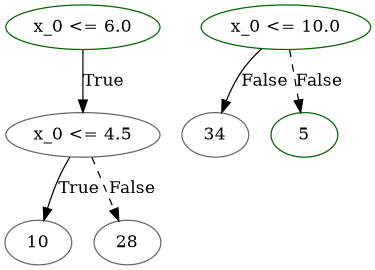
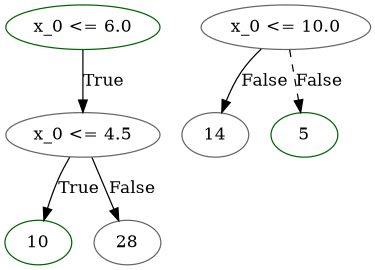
node "x_0 <= 10.0": color darkgreen -> gray40
node "34": label "34" -> "14"
edge "x_0 <= 4.5" -> "28": style dashed -> solid
node "10": color gray40 -> darkgreen
